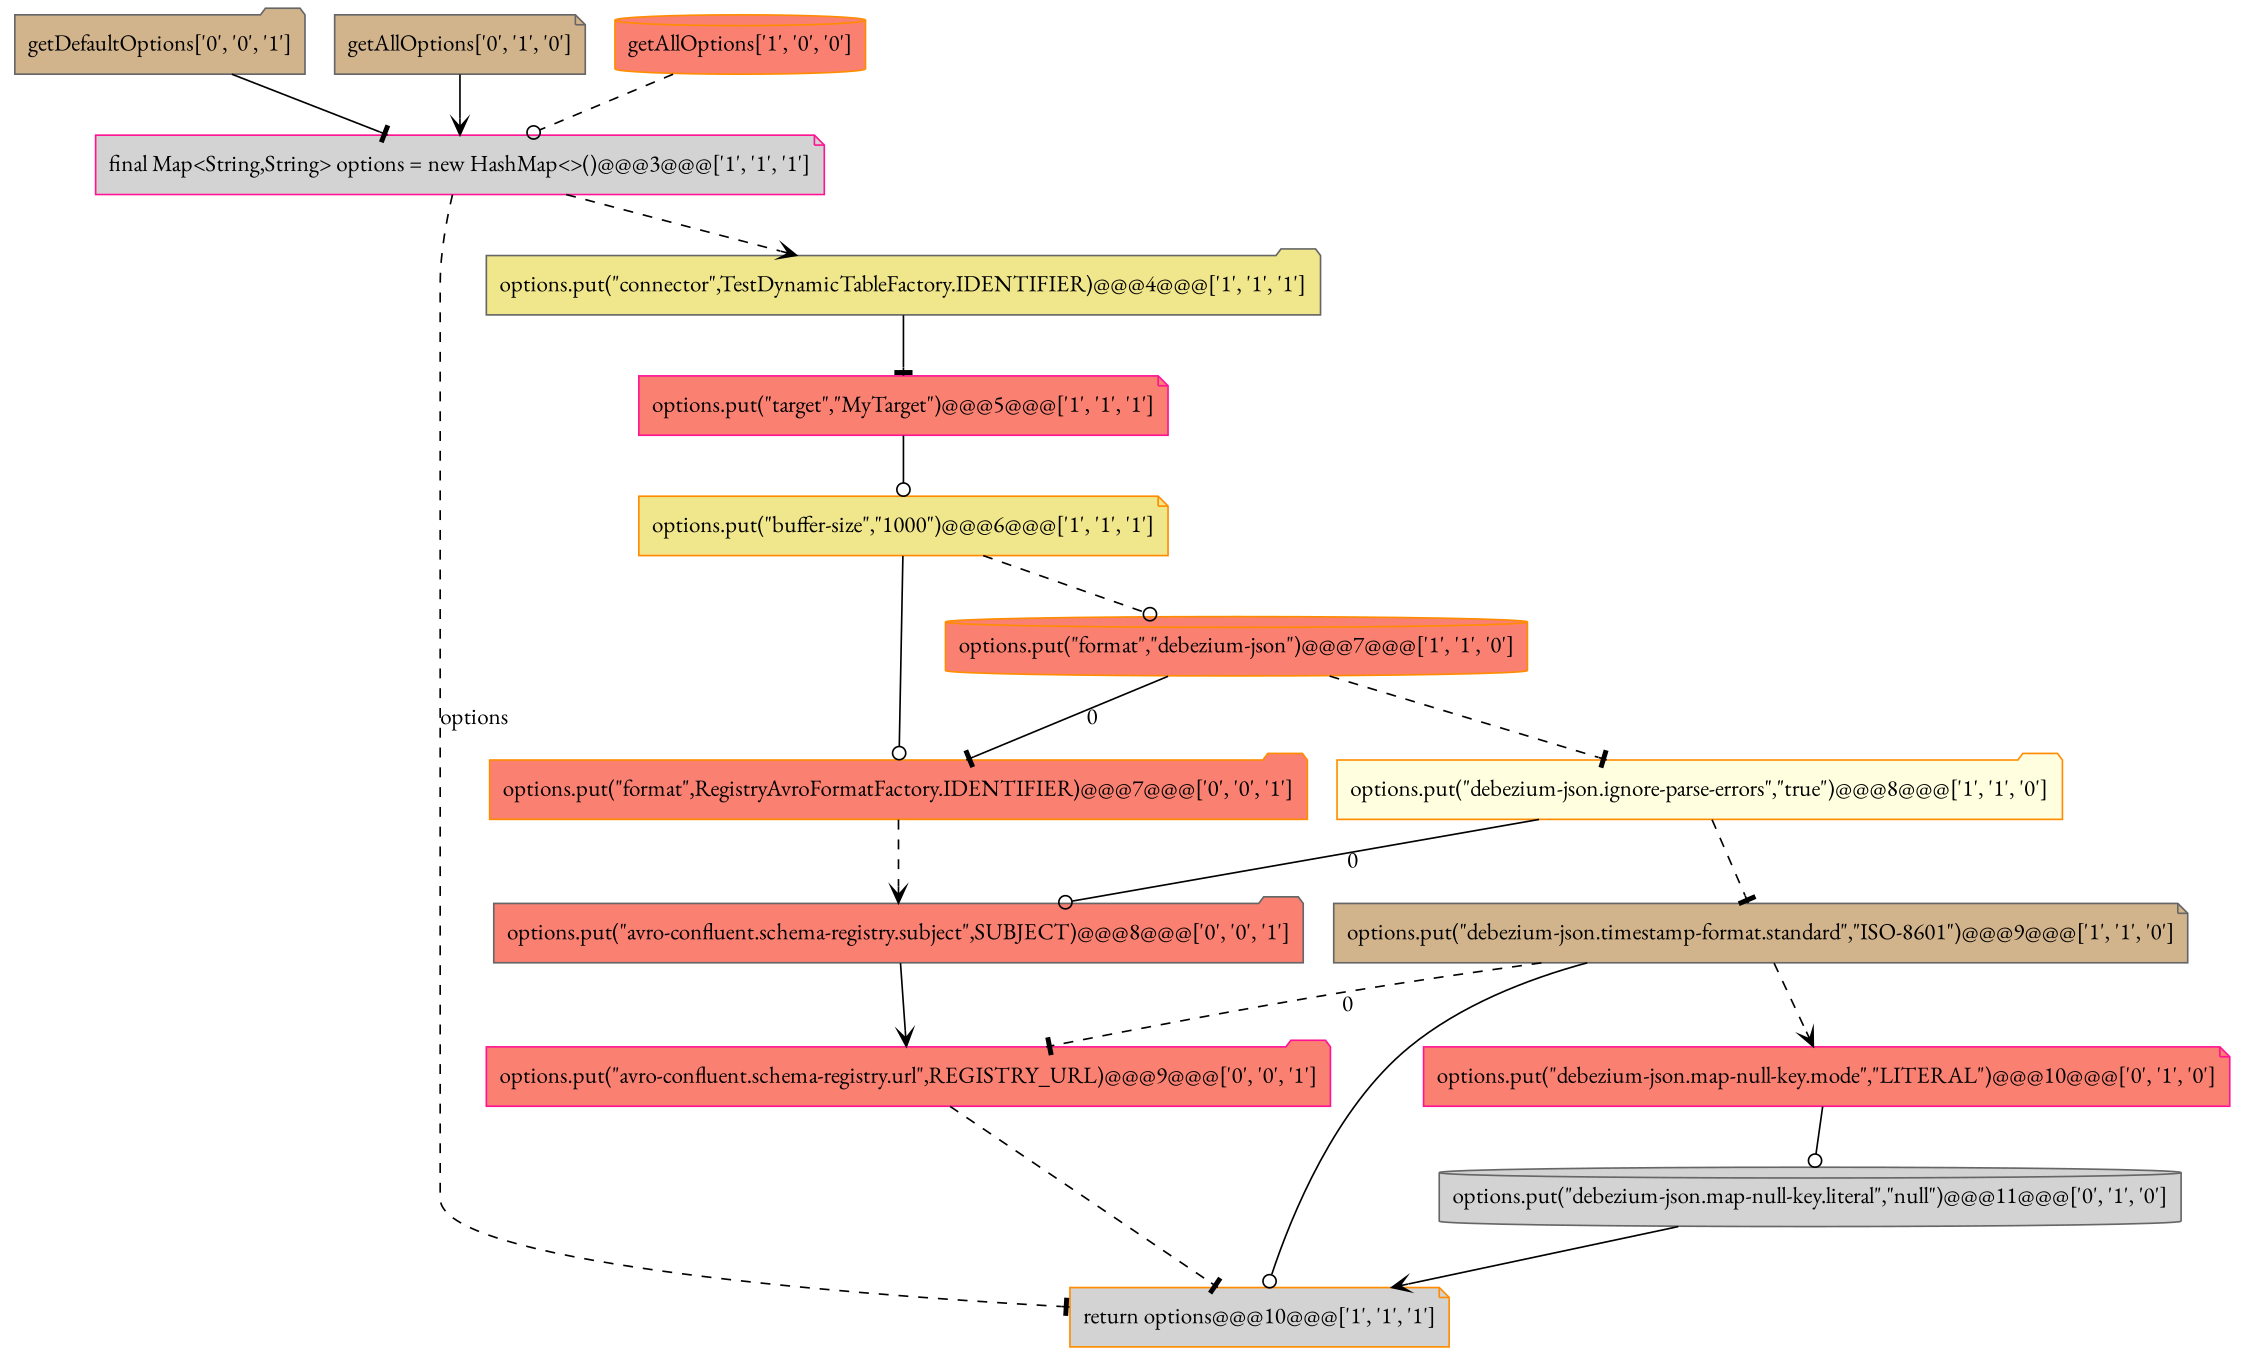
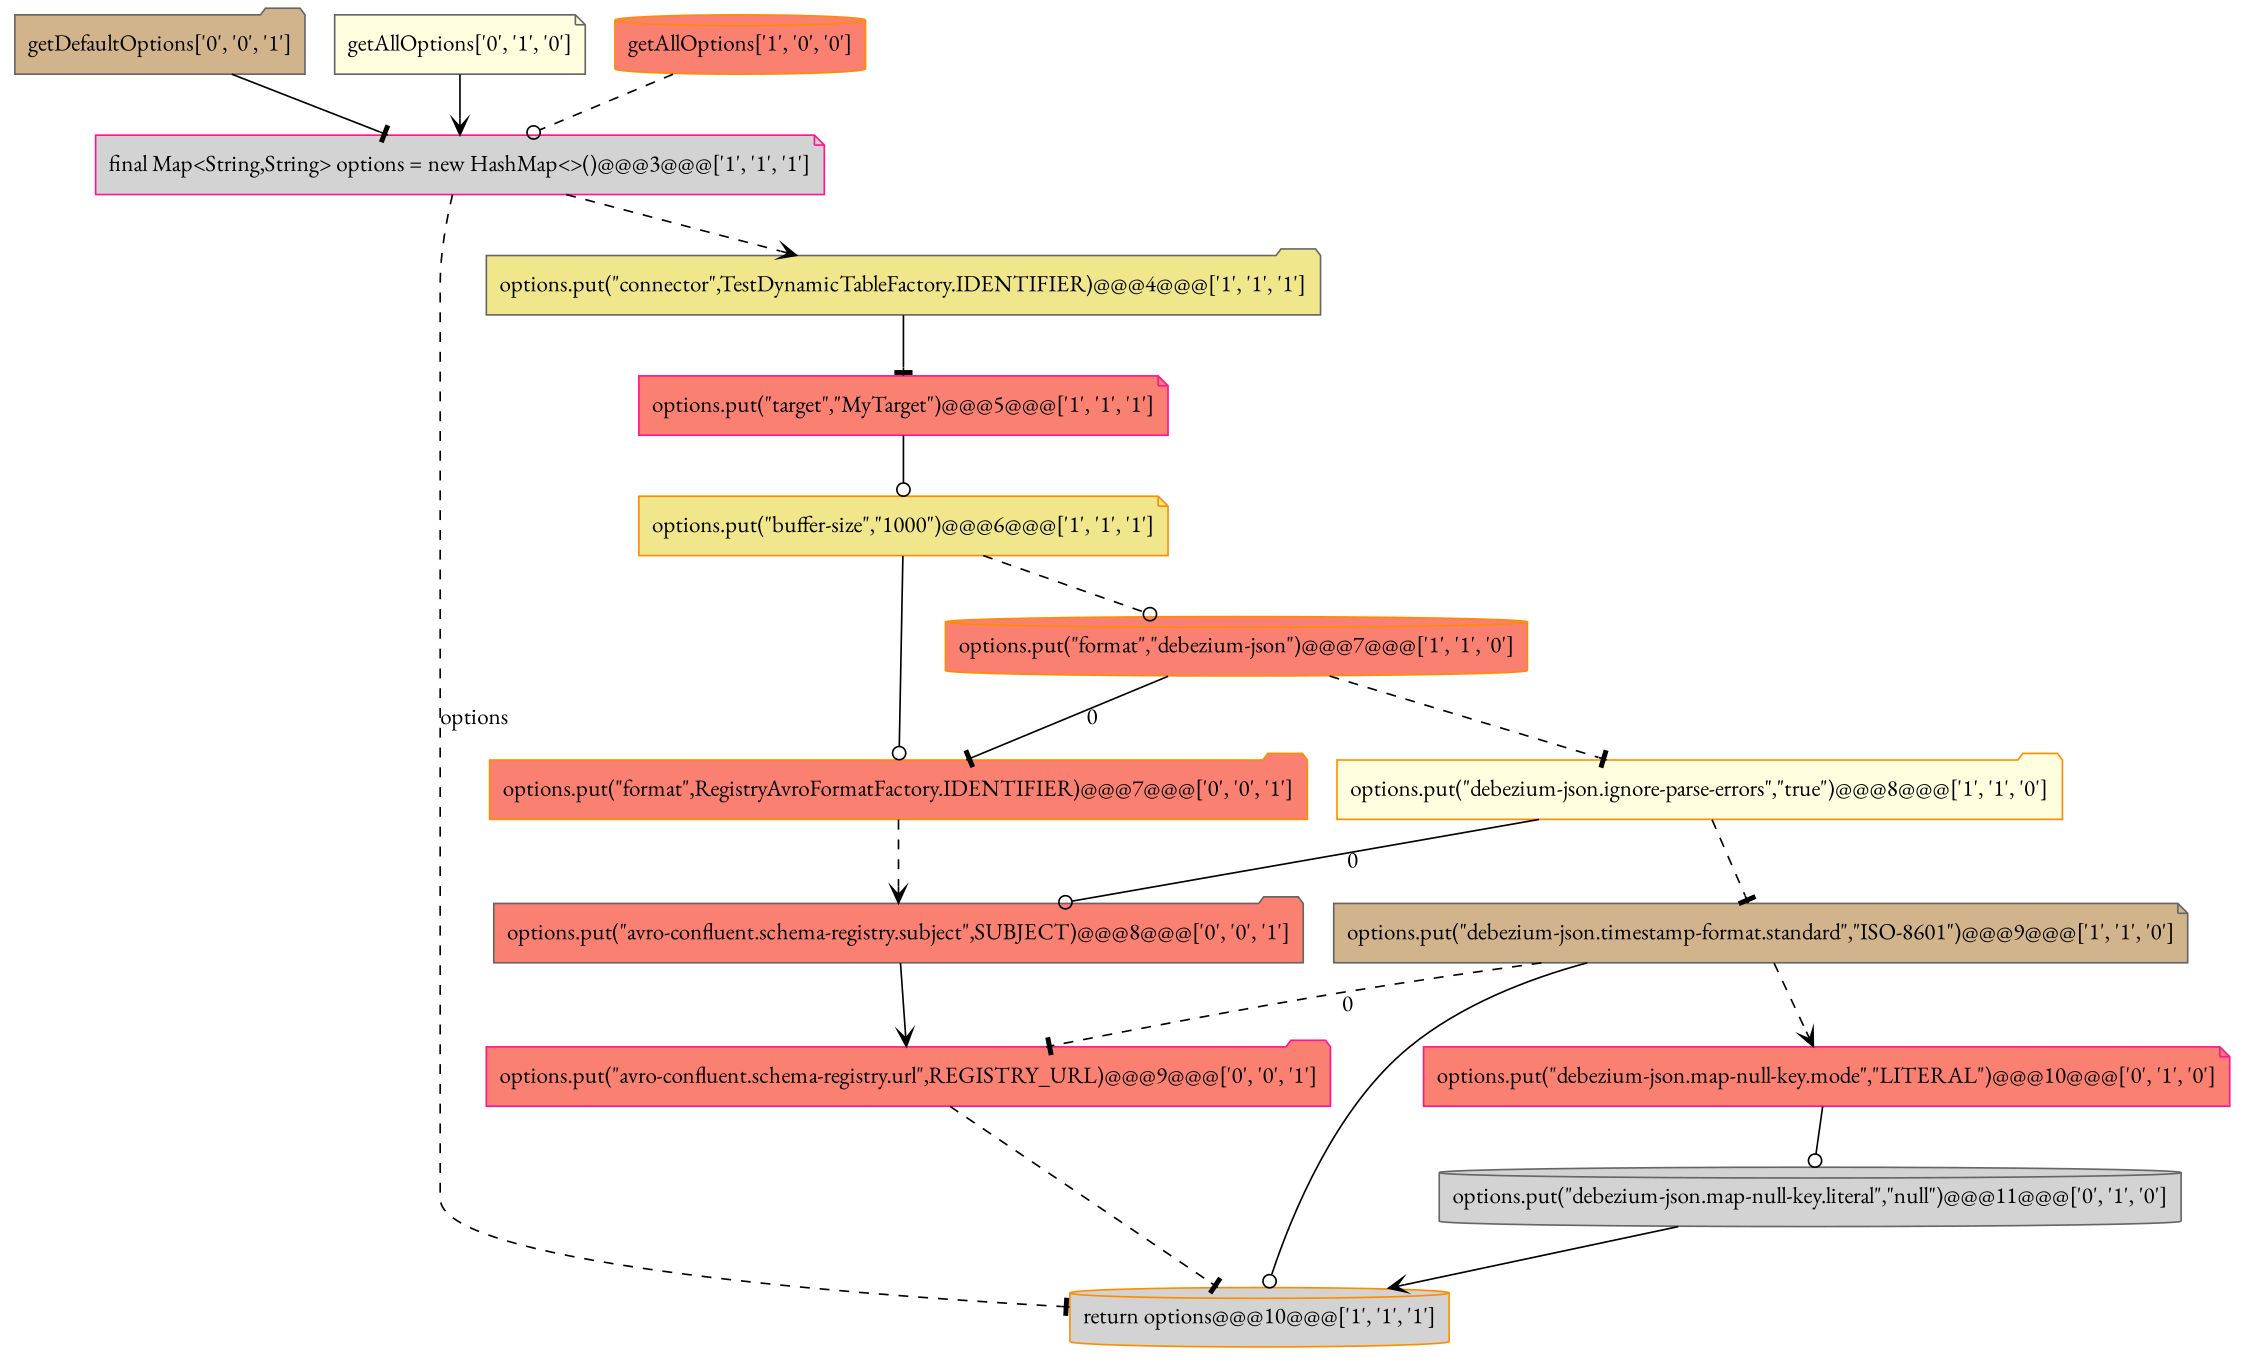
node "getAllOptions['0', '1', '0']": fillcolor tan -> lightyellow
node "return options@@@10@@@['1', '1', '1']": shape note -> cylinder
